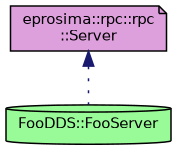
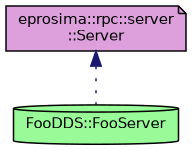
node "eprosima::rpc::rpc ::Server": label "eprosima::rpc::rpc ::Server" -> "eprosima::rpc::server ::Server"
